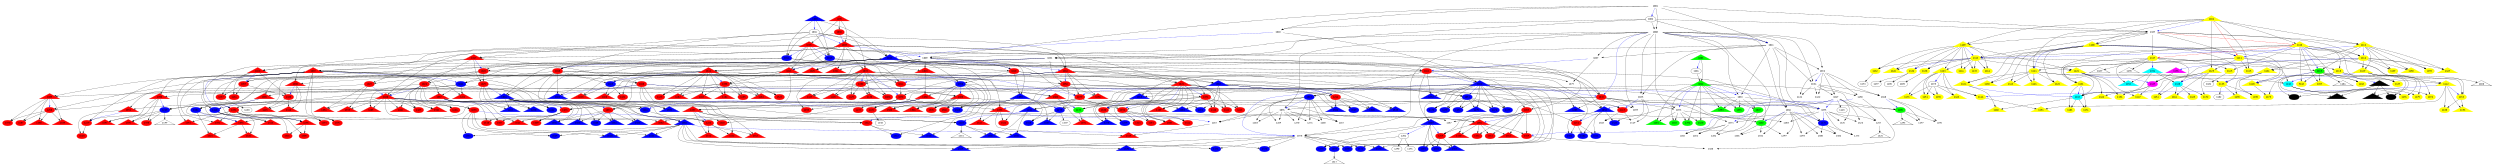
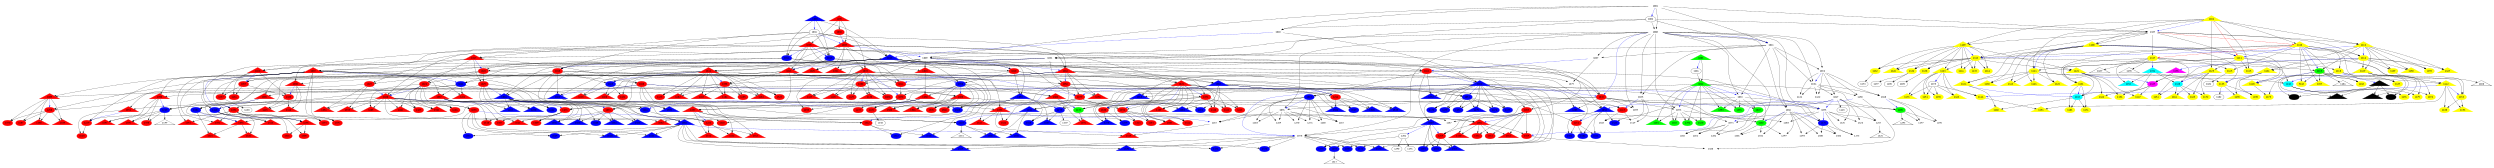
edge "1113" -> "1136": color blue -> black
edge "1125" -> "1133": now "1125" -> "1165"
